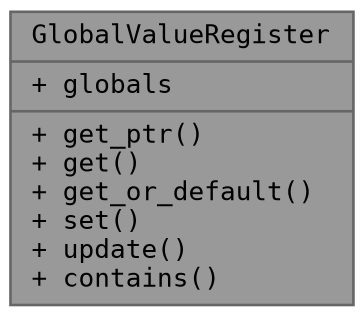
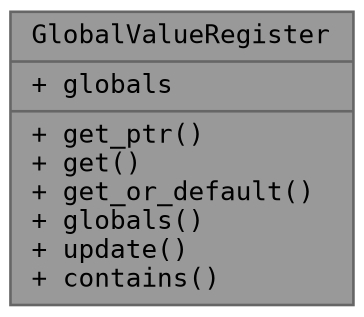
node "GlobalValueRegister": text "+ set()" -> "+ globals()"
